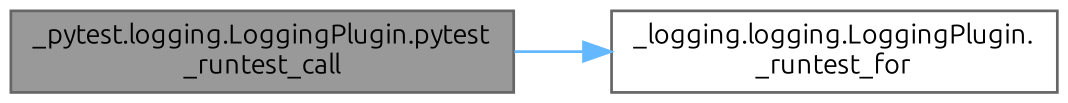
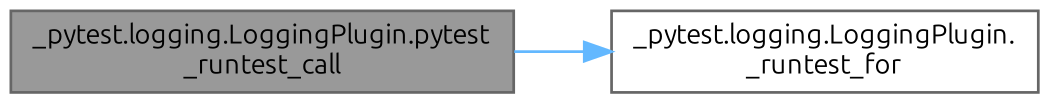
node "_logging.logging.LoggingPlugin. _runtest_for": label "_logging.logging.LoggingPlugin. _runtest_for" -> "_pytest.logging.LoggingPlugin. _runtest_for"
